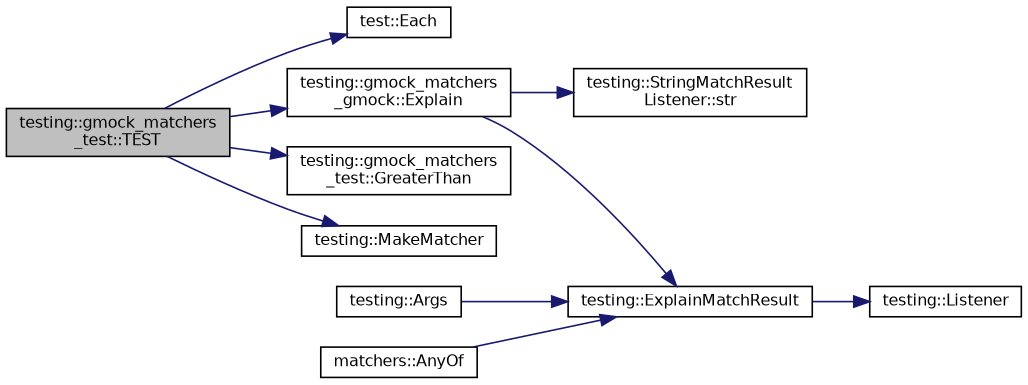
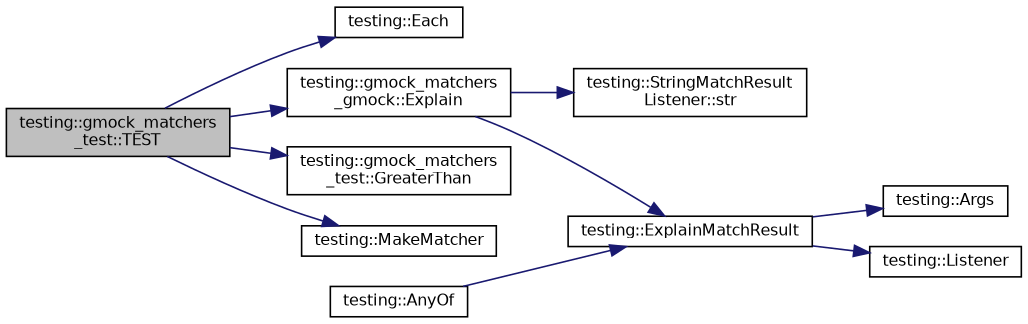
node "test::Each": label "test::Each" -> "testing::Each"
edge "testing::Args" -> "testing::ExplainMatchResult": reversed
node "matchers::AnyOf": label "matchers::AnyOf" -> "testing::AnyOf"
